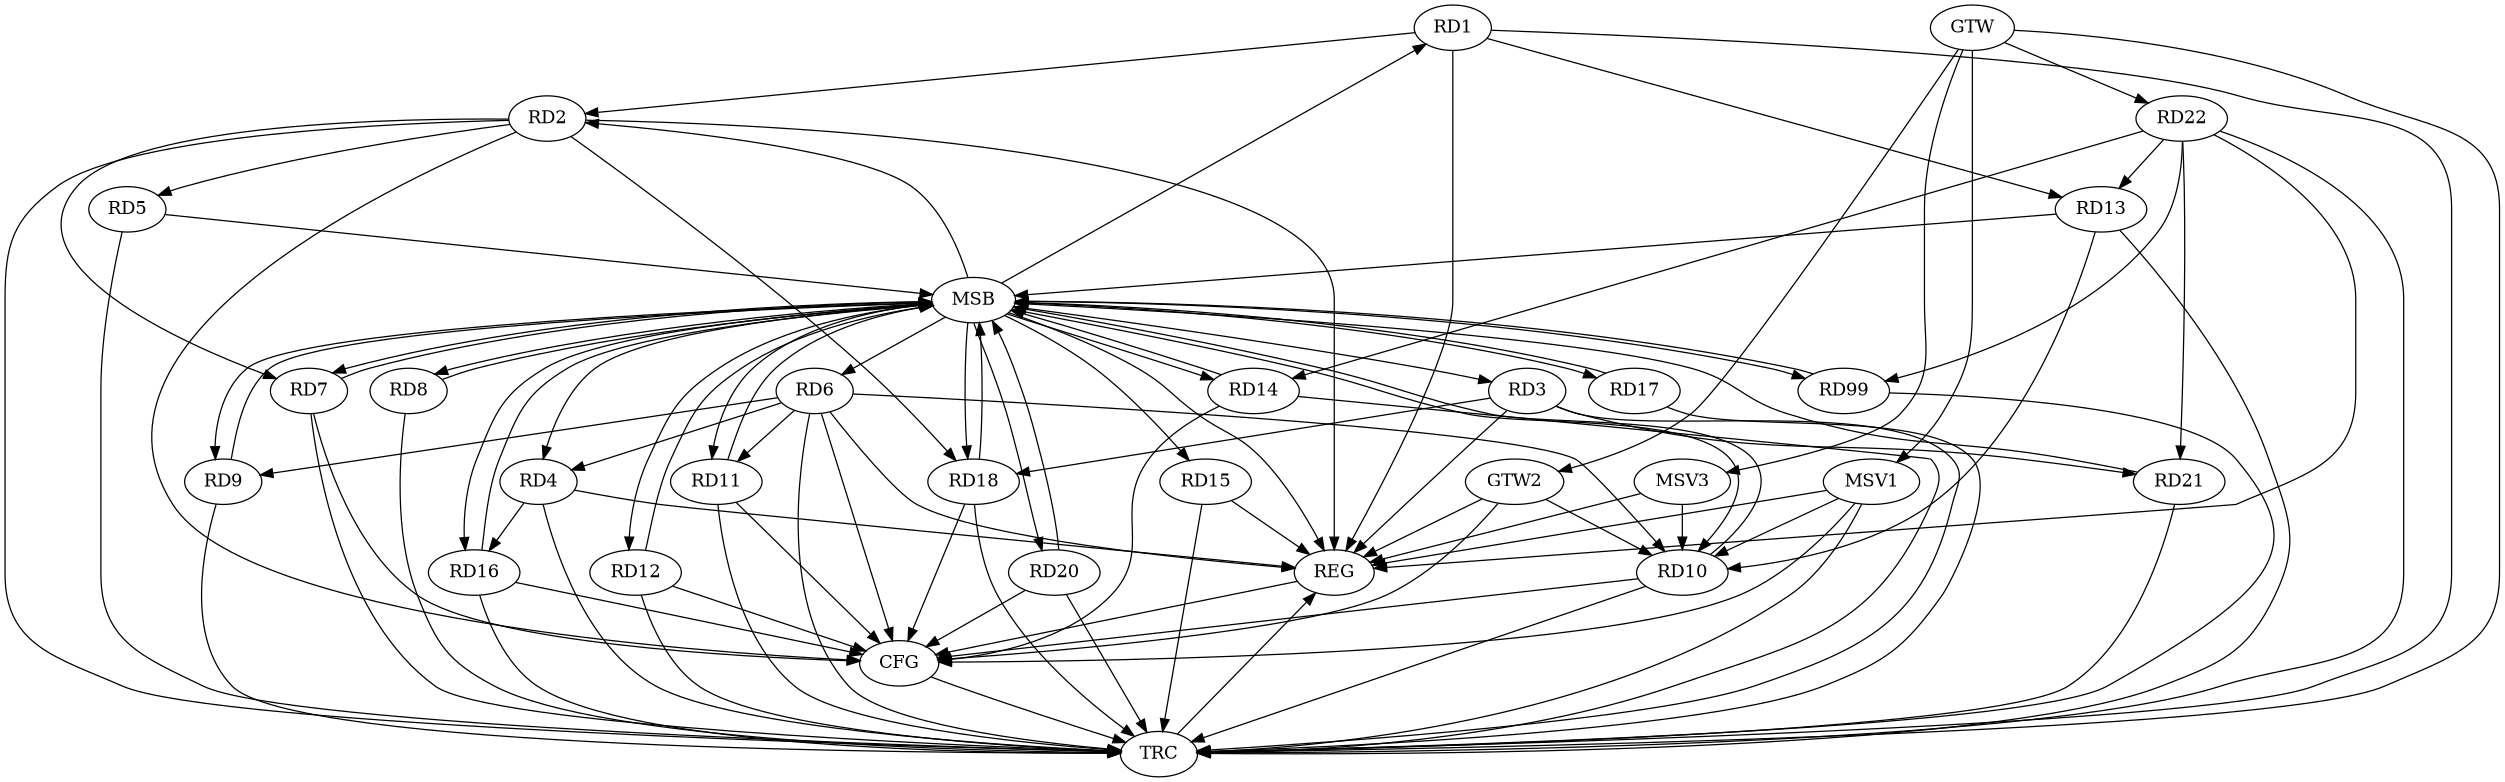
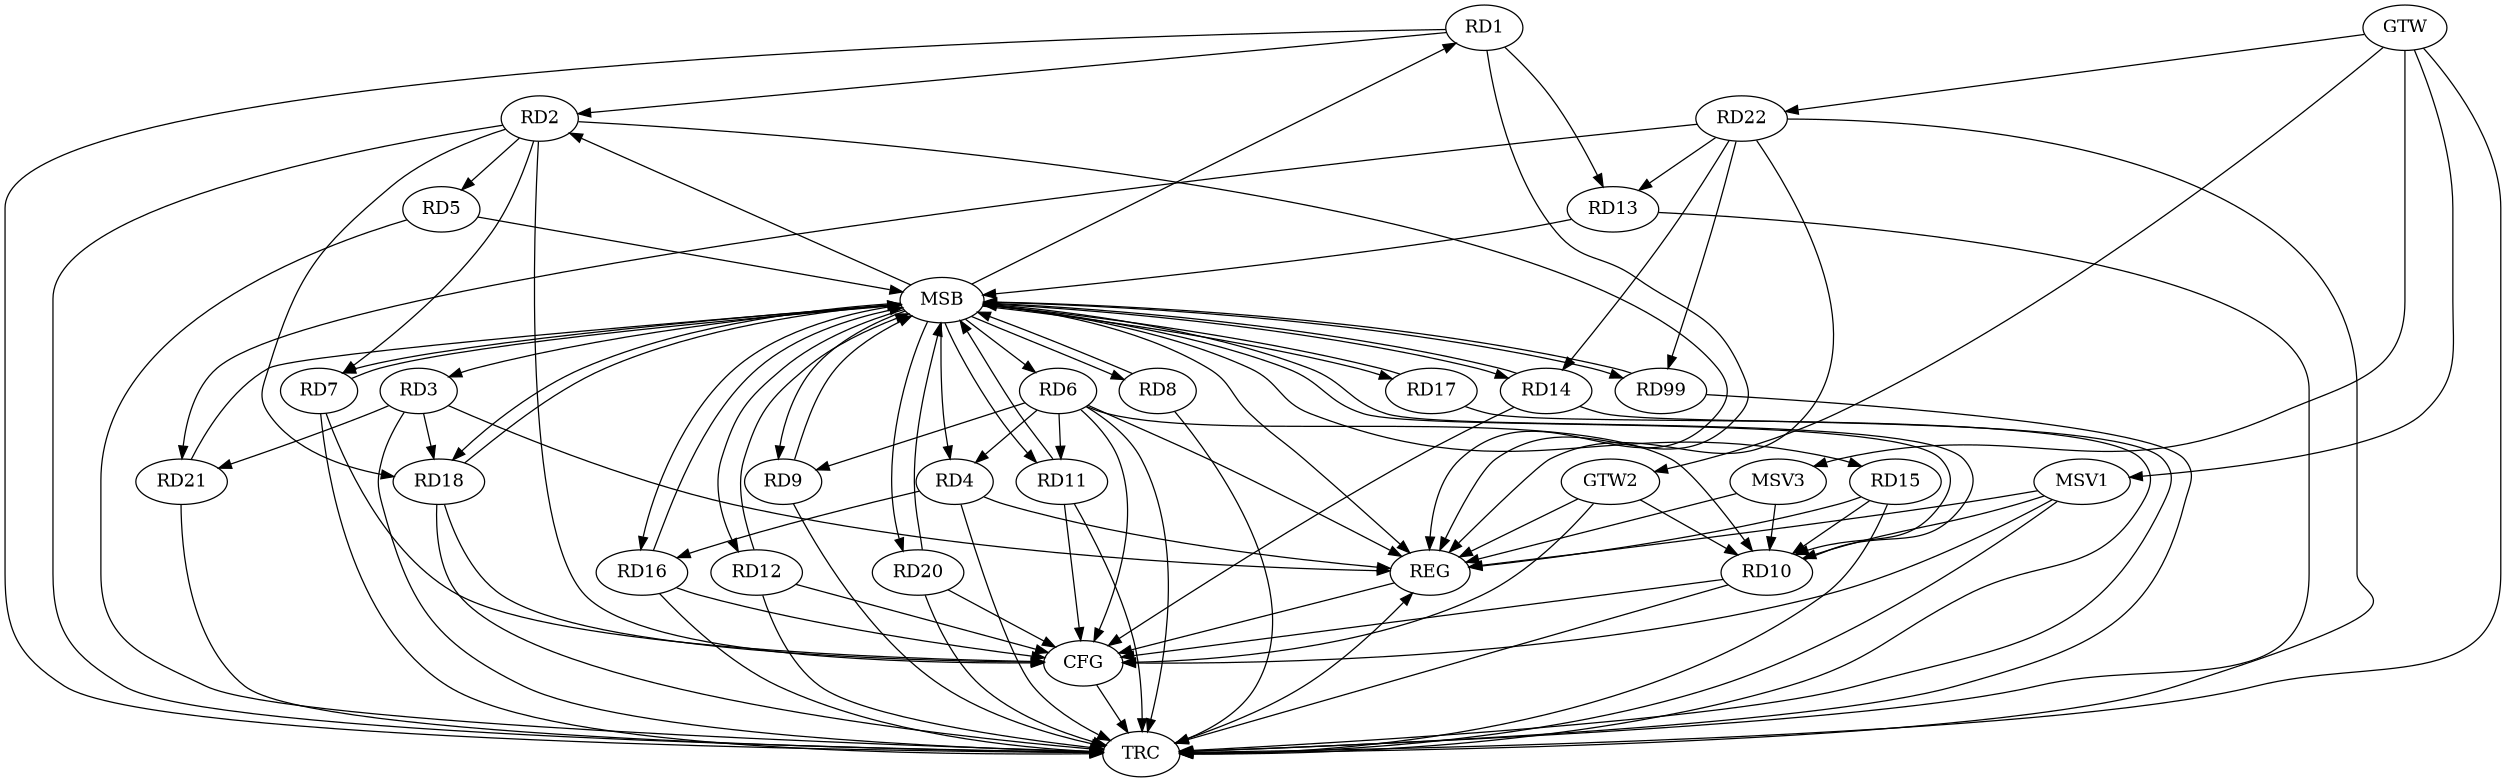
edge "RD13" -> "RD10": now "RD15" -> "RD10"
